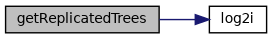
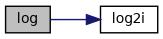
node "getReplicatedTrees": label "getReplicatedTrees" -> "log"
